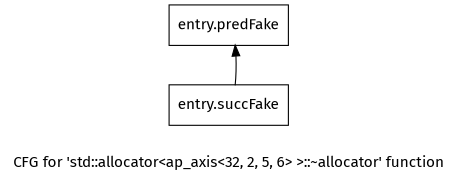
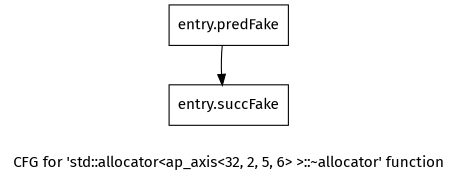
edge "entry.succFake" -> "entry.predFake": reversed
